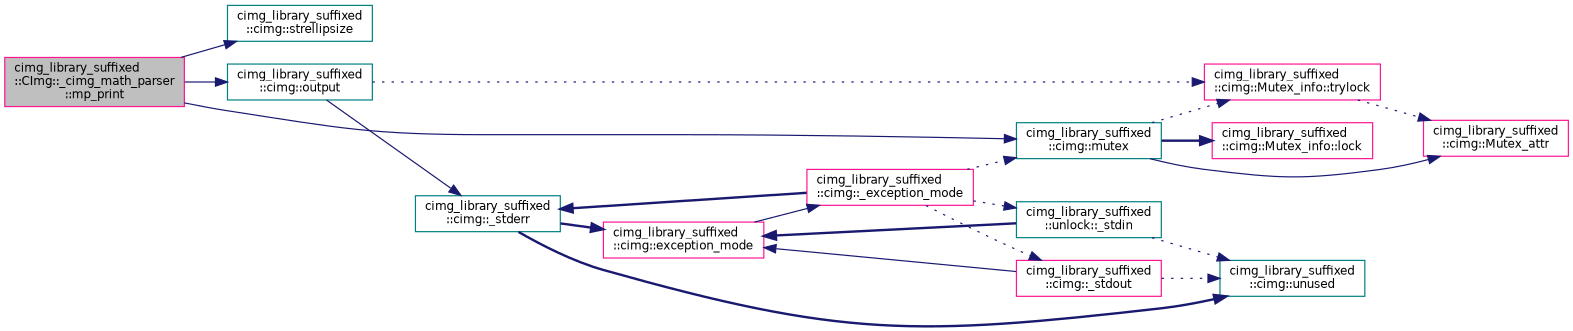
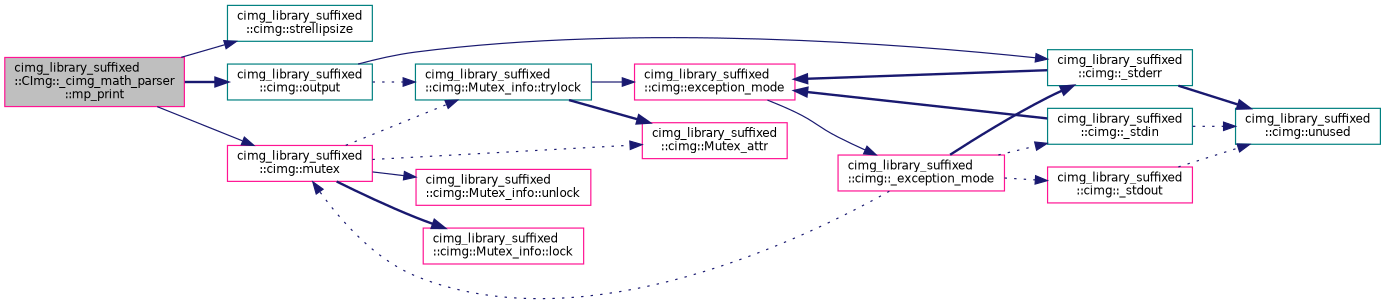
edge "cimg_library_suffixed ::CImg::_cimg_math_parser ::mp_print" -> "cimg_library_suffixed ::cimg::output": style solid -> bold
node "cimg_library_suffixed ::cimg::Mutex_info::trylock": color deeppink -> teal
edge "cimg_library_suffixed ::cimg::Mutex_info::trylock" -> "cimg_library_suffixed ::cimg::Mutex_attr": style dotted -> bold
node "cimg_library_suffixed ::cimg::mutex": color teal -> deeppink
edge "cimg_library_suffixed ::cimg::mutex" -> "cimg_library_suffixed ::cimg::Mutex_attr": style solid -> dotted
node "cimg_library_suffixed ::cimg::Mutex_info::unlock": added
node "cimg_library_suffixed ::unlock::_stdin": label "cimg_library_suffixed ::unlock::_stdin" -> "cimg_library_suffixed ::cimg::_stdin"
edge "cimg_library_suffixed ::cimg::_stdout" -> "cimg_library_suffixed ::cimg::exception_mode": now "cimg_library_suffixed ::cimg::Mutex_info::trylock" -> "cimg_library_suffixed ::cimg::exception_mode"
